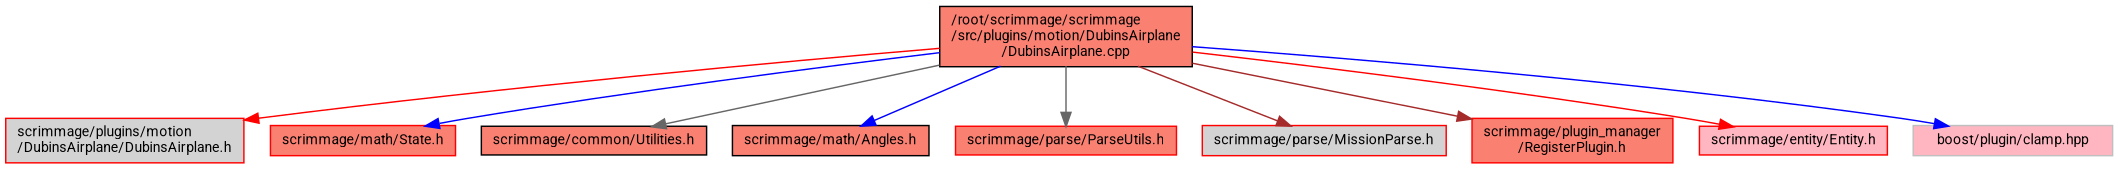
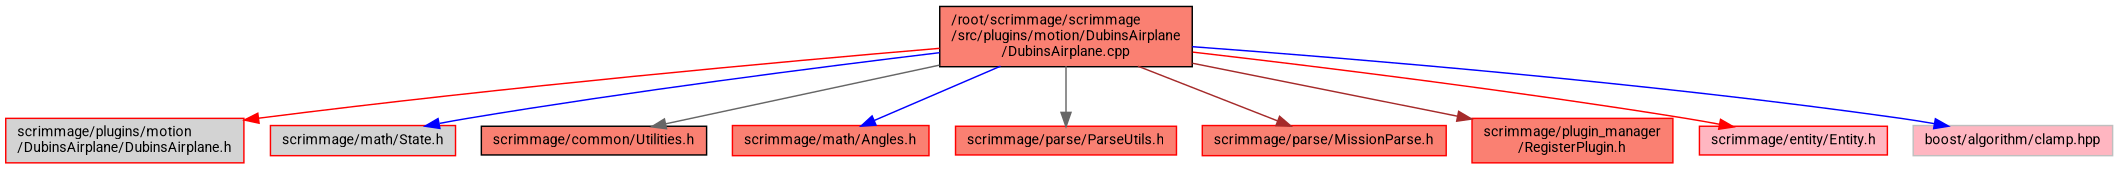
node "scrimmage/math/State.h": fillcolor salmon -> lightgrey
node "scrimmage/math/Angles.h": color black -> red
node "scrimmage/parse/MissionParse.h": fillcolor lightgrey -> salmon
node "boost/plugin/clamp.hpp": label "boost/plugin/clamp.hpp" -> "boost/algorithm/clamp.hpp"
